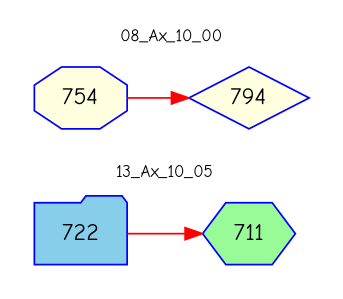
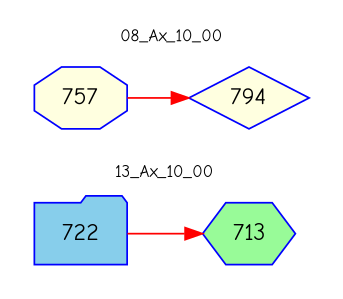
node "754": label "754" -> "757"
cluster "13_Ax_10_05": label "13_Ax_10_05" -> "13_Ax_10_00"
node "711": label "711" -> "713"
